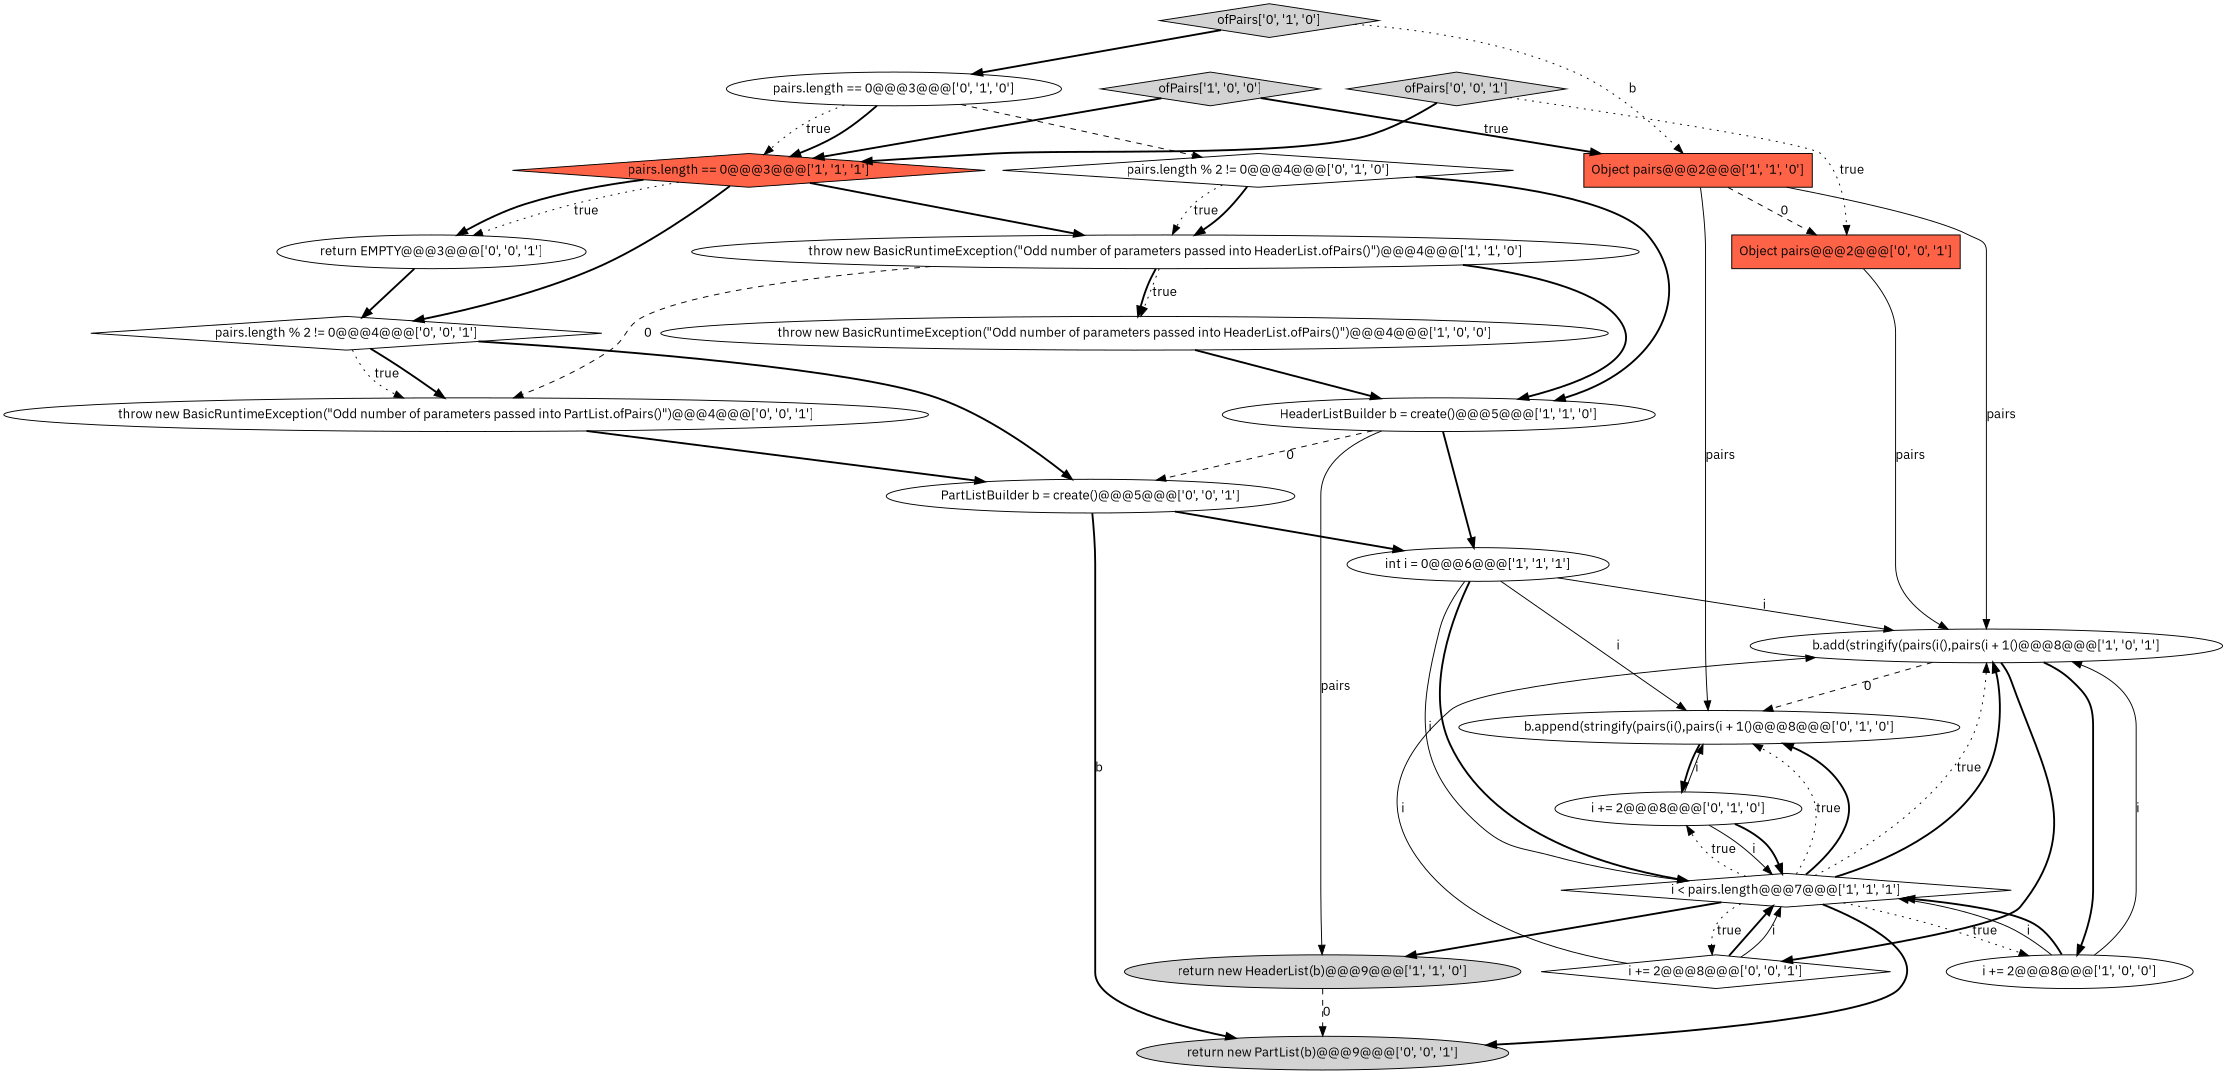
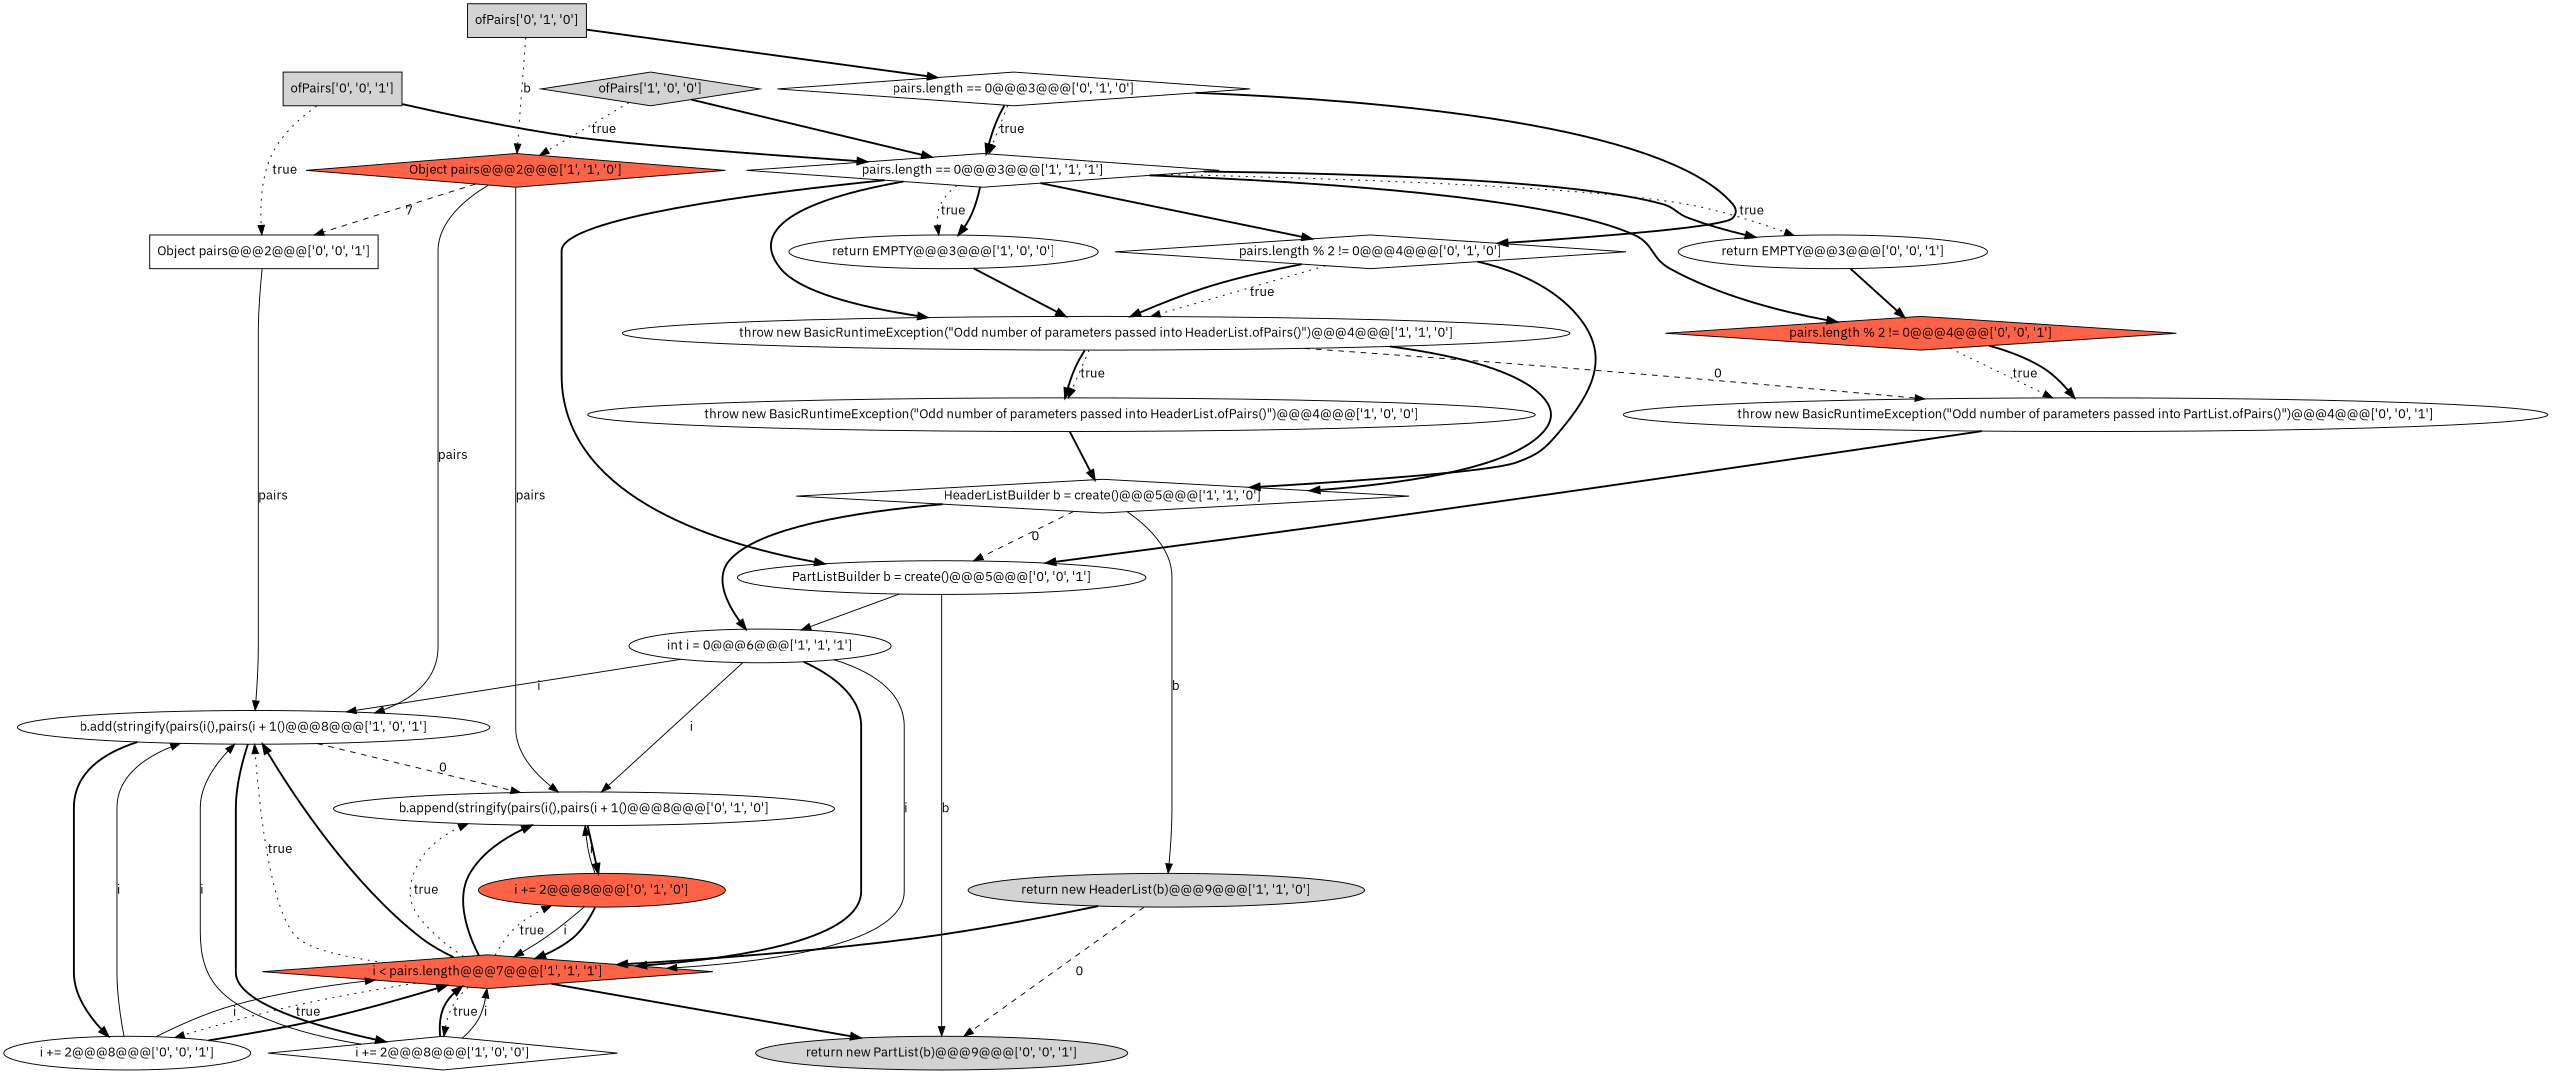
node "ofPairs['0', '1', '0']": shape diamond -> box
node "pairs.length == 0@@@3@@@['0', '1', '0']": shape ellipse -> diamond
node "ofPairs['0', '0', '1']": shape diamond -> box
edge "ofPairs['1', '0', '0']" -> "Object pairs@@@2@@@['1', '1', '0']": style bold -> dotted
edge "pairs.length == 0@@@3@@@['0', '1', '0']" -> "pairs.length % 2 != 0@@@4@@@['0', '1', '0']": style dashed -> bold
node "pairs.length == 0@@@3@@@['1', '1', '1']": fillcolor tomato -> white
node "Object pairs@@@2@@@['1', '1', '0']": shape box -> diamond
edge "pairs.length == 0@@@3@@@['1', '1', '1']" -> "pairs.length % 2 != 0@@@4@@@['0', '1', '0']": added
edge "Object pairs@@@2@@@['1', '1', '0']" -> "Object pairs@@@2@@@['0', '0', '1']": label "0" -> "7"
node "return EMPTY@@@3@@@['1', '0', '0']": added
node "Object pairs@@@2@@@['0', '0', '1']": fillcolor tomato -> white
node "pairs.length % 2 != 0@@@4@@@['0', '0', '1']": fillcolor white -> tomato
edge "pairs.length % 2 != 0@@@4@@@['0', '0', '1']" -> "PartListBuilder b = create()@@@5@@@['0', '0', '1']": now "pairs.length == 0@@@3@@@['1', '1', '1']" -> "PartListBuilder b = create()@@@5@@@['0', '0', '1']"
node "HeaderListBuilder b = create()@@@5@@@['1', '1', '0']": shape ellipse -> diamond
edge "PartListBuilder b = create()@@@5@@@['0', '0', '1']" -> "int i = 0@@@6@@@['1', '1', '1']": style bold -> solid
edge "HeaderListBuilder b = create()@@@5@@@['1', '1', '0']" -> "return new HeaderList(b)@@@9@@@['1', '1', '0']": label "pairs" -> "b"
node "i += 2@@@8@@@['0', '1', '0']": fillcolor white -> tomato
edge "PartListBuilder b = create()@@@5@@@['0', '0', '1']" -> "return new PartList(b)@@@9@@@['0', '0', '1']": style bold -> solid
node "i < pairs.length@@@7@@@['1', '1', '1']": fillcolor white -> tomato
edge "i < pairs.length@@@7@@@['1', '1', '1']" -> "return new HeaderList(b)@@@9@@@['1', '1', '0']": reversed
node "i += 2@@@8@@@['0', '0', '1']": shape diamond -> ellipse
node "i += 2@@@8@@@['1', '0', '0']": shape ellipse -> diamond
